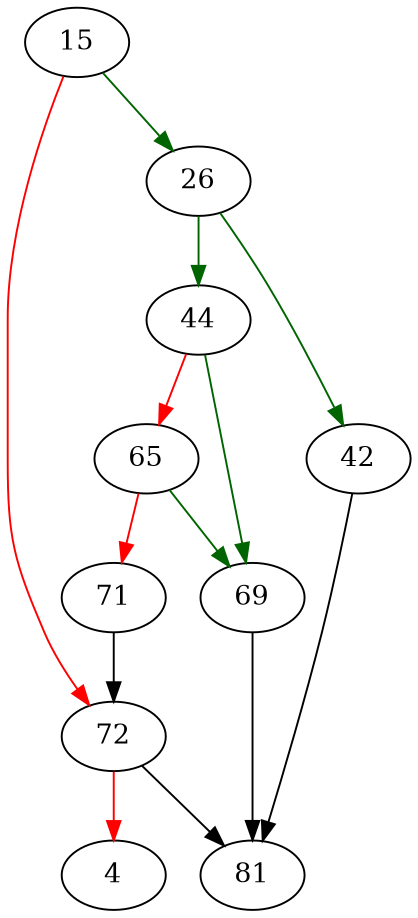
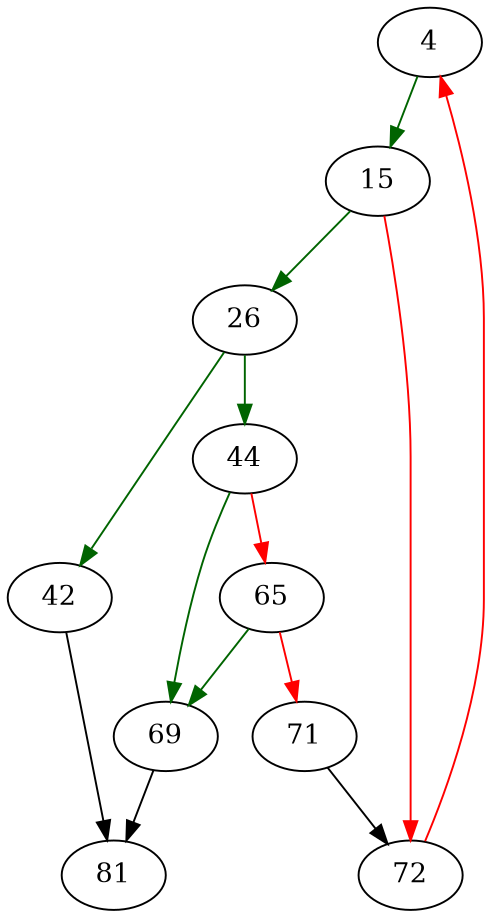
edge "4" -> "15": added
edge "72" -> "81": removed
